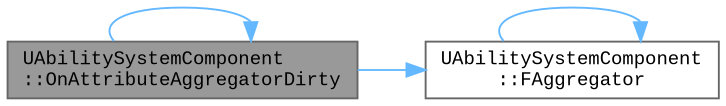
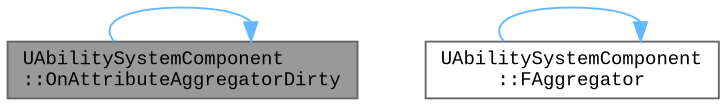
edge "UAbilitySystemComponent ::OnAttributeAggregatorDirty" -> "UAbilitySystemComponent ::FAggregator": removed
